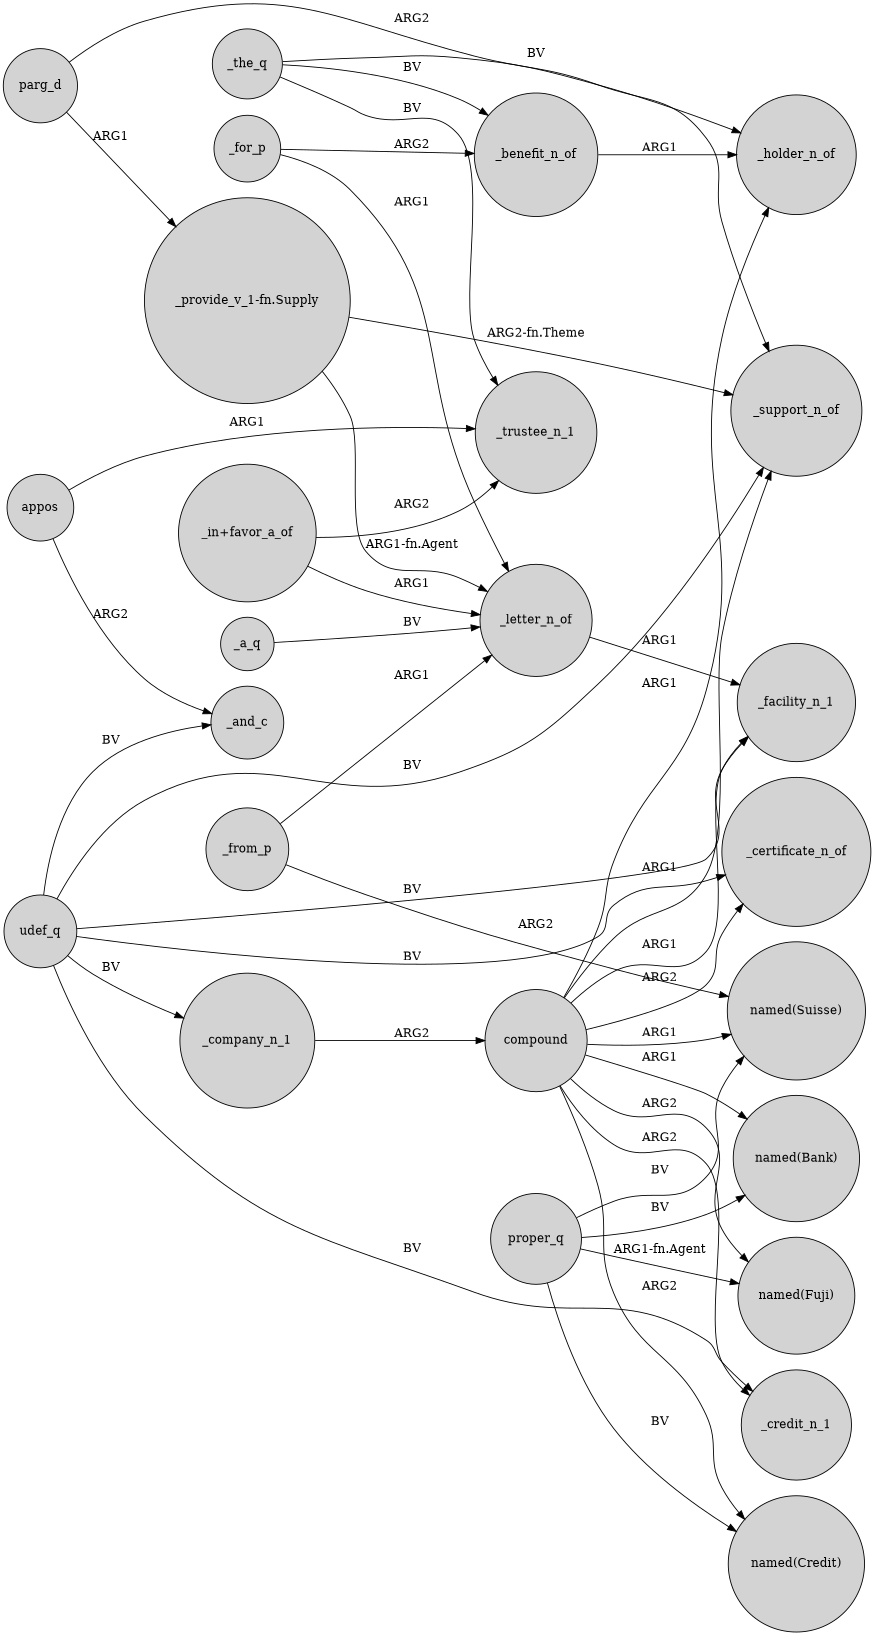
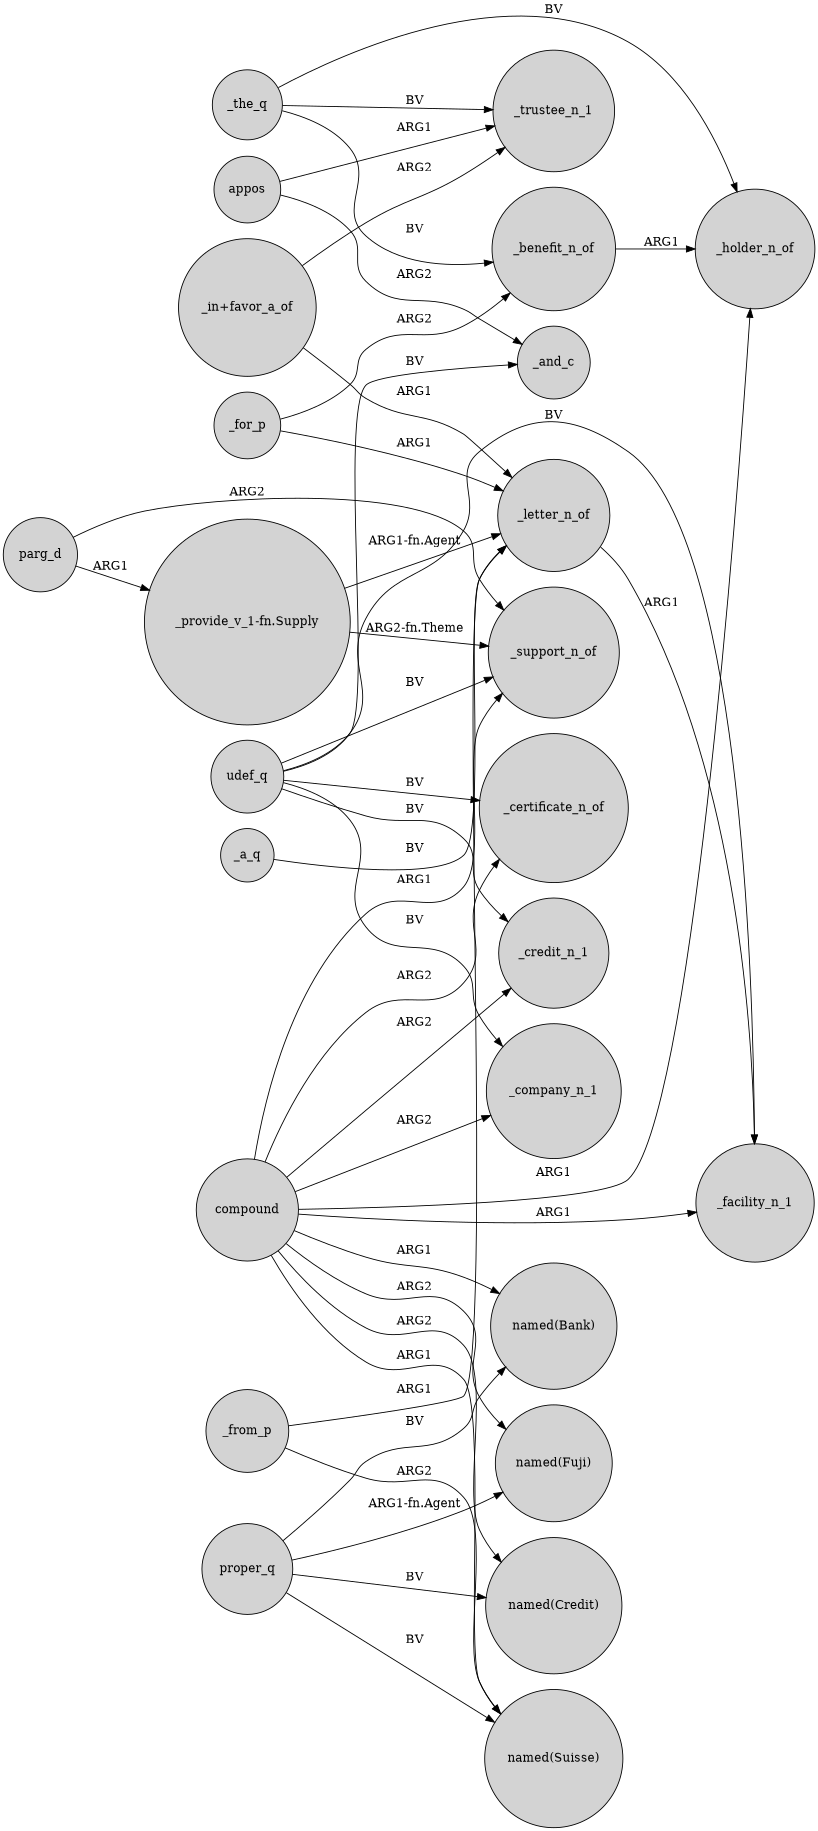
edge "_company_n_1" -> "compound": reversed
